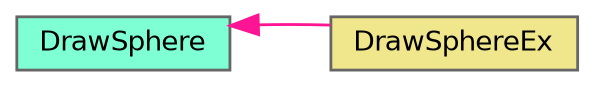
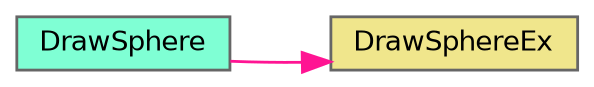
edge "DrawSphereEx" -> "DrawSphere": reversed
